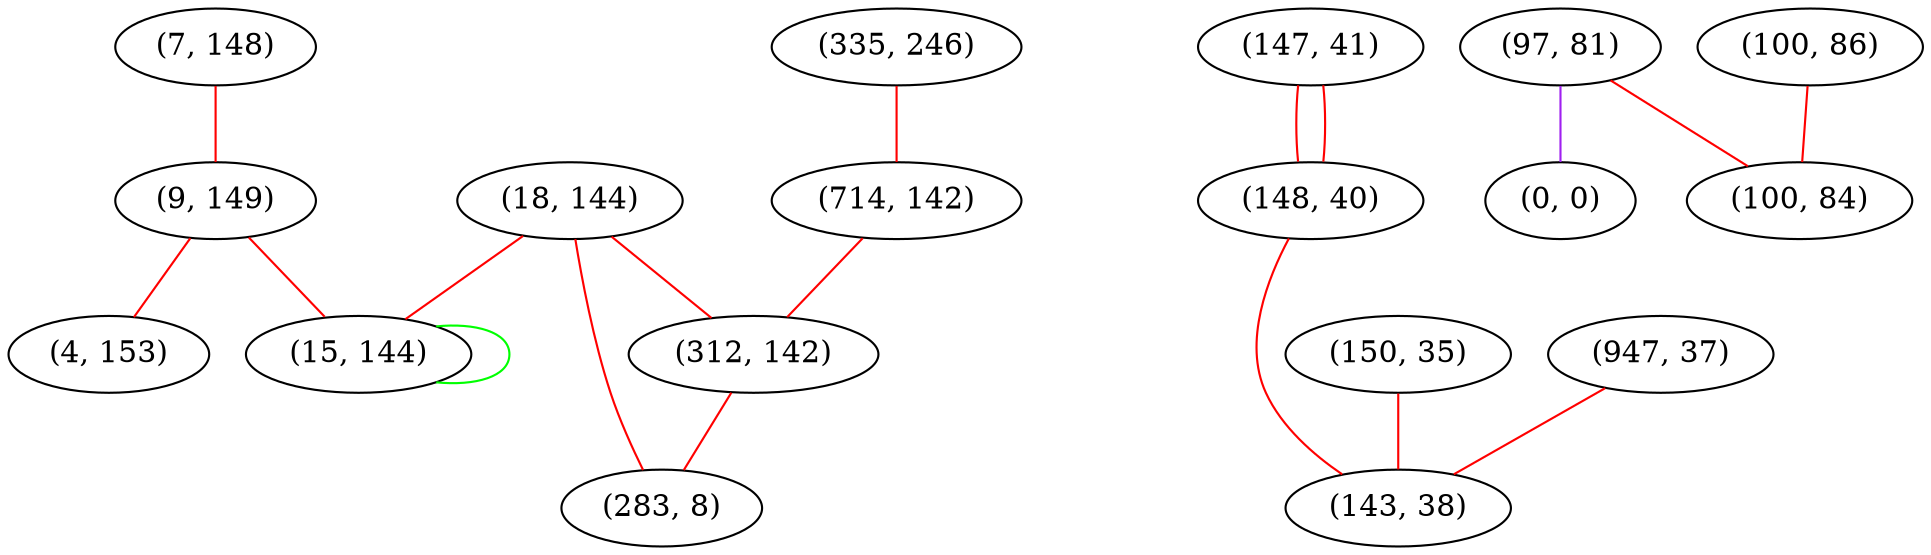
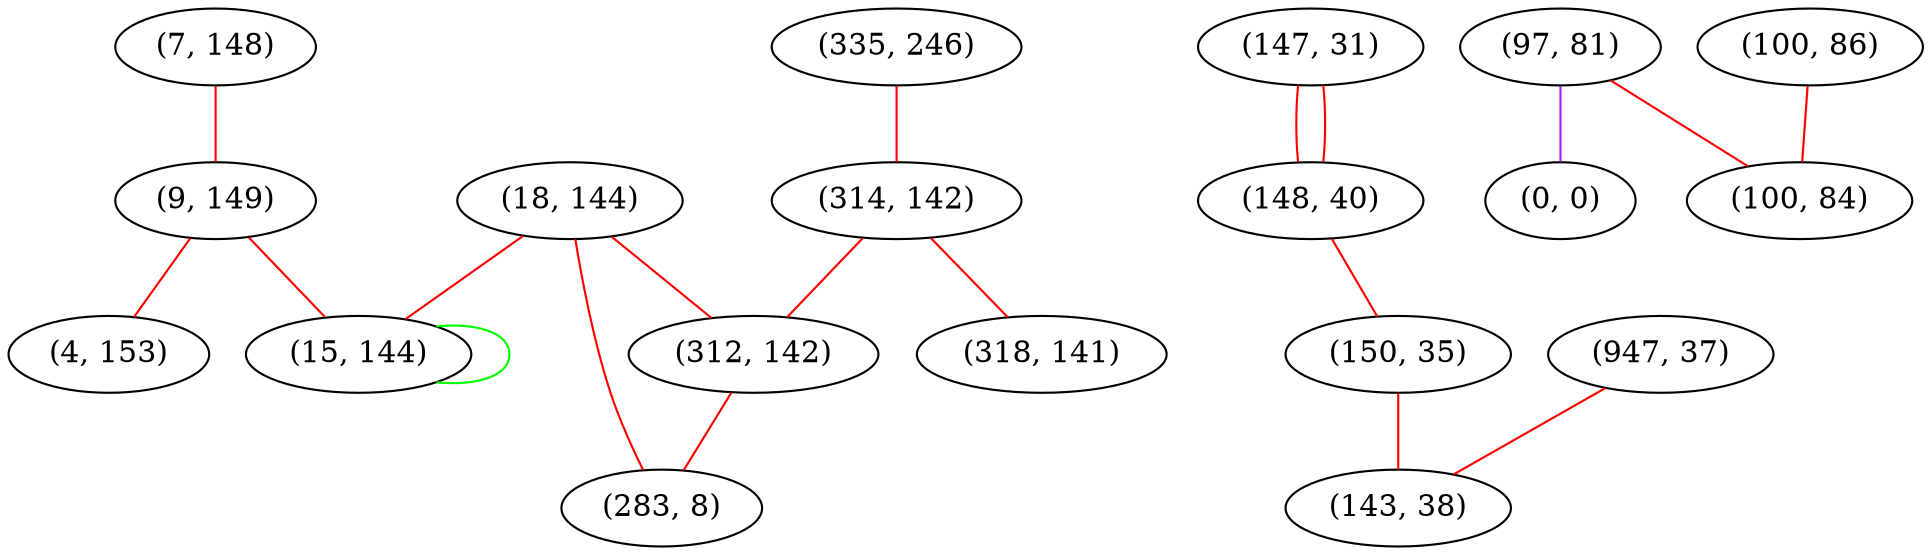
node "(147, 41)": label "(147, 41)" -> "(147, 31)"
node "(714, 142)": label "(714, 142)" -> "(314, 142)"
node "(318, 141)": added
edge "(148, 40)" -- "(143, 38)": now "(148, 40)" -- "(150, 35)"
